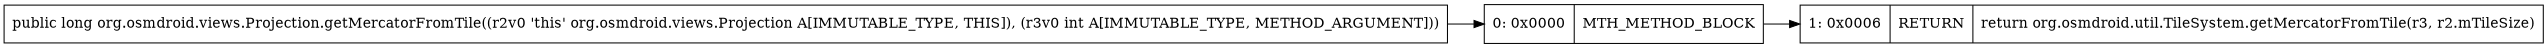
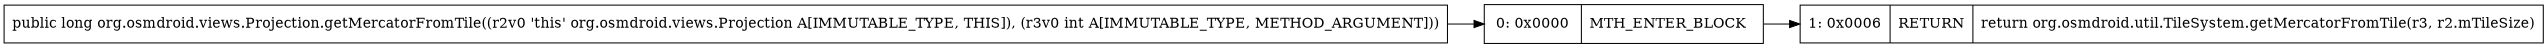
node "0: 0x0000": text "MTH_METHOD_BLOCK" -> "MTH_ENTER_BLOCK"
